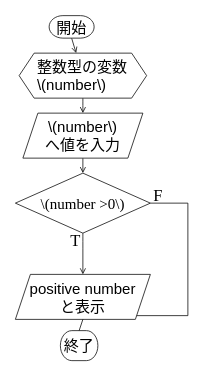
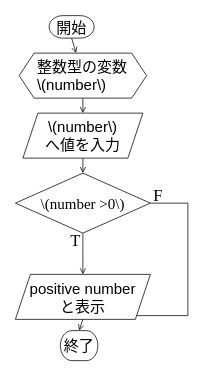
edge "positive number と表示" -- "終了": arrowhead none -> open
